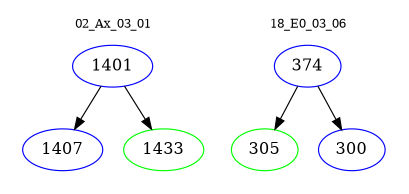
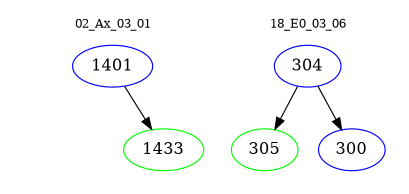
node "374": label "374" -> "304"
node "1407": removed
